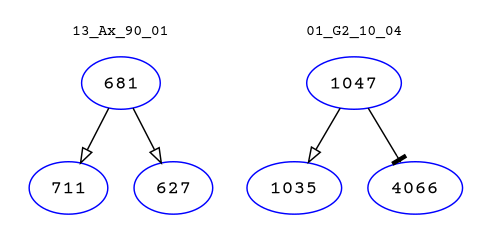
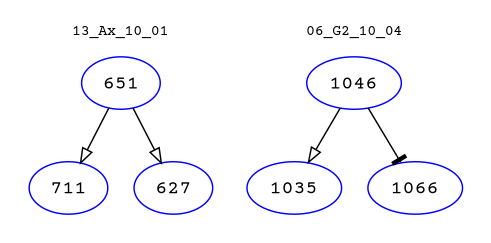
cluster "13_Ax_90_01": label "13_Ax_90_01" -> "13_Ax_10_01"
cluster "01_G2_10_04": label "01_G2_10_04" -> "06_G2_10_04"
node "681": label "681" -> "651"
node "1047": label "1047" -> "1046"
node "4066": label "4066" -> "1066"
